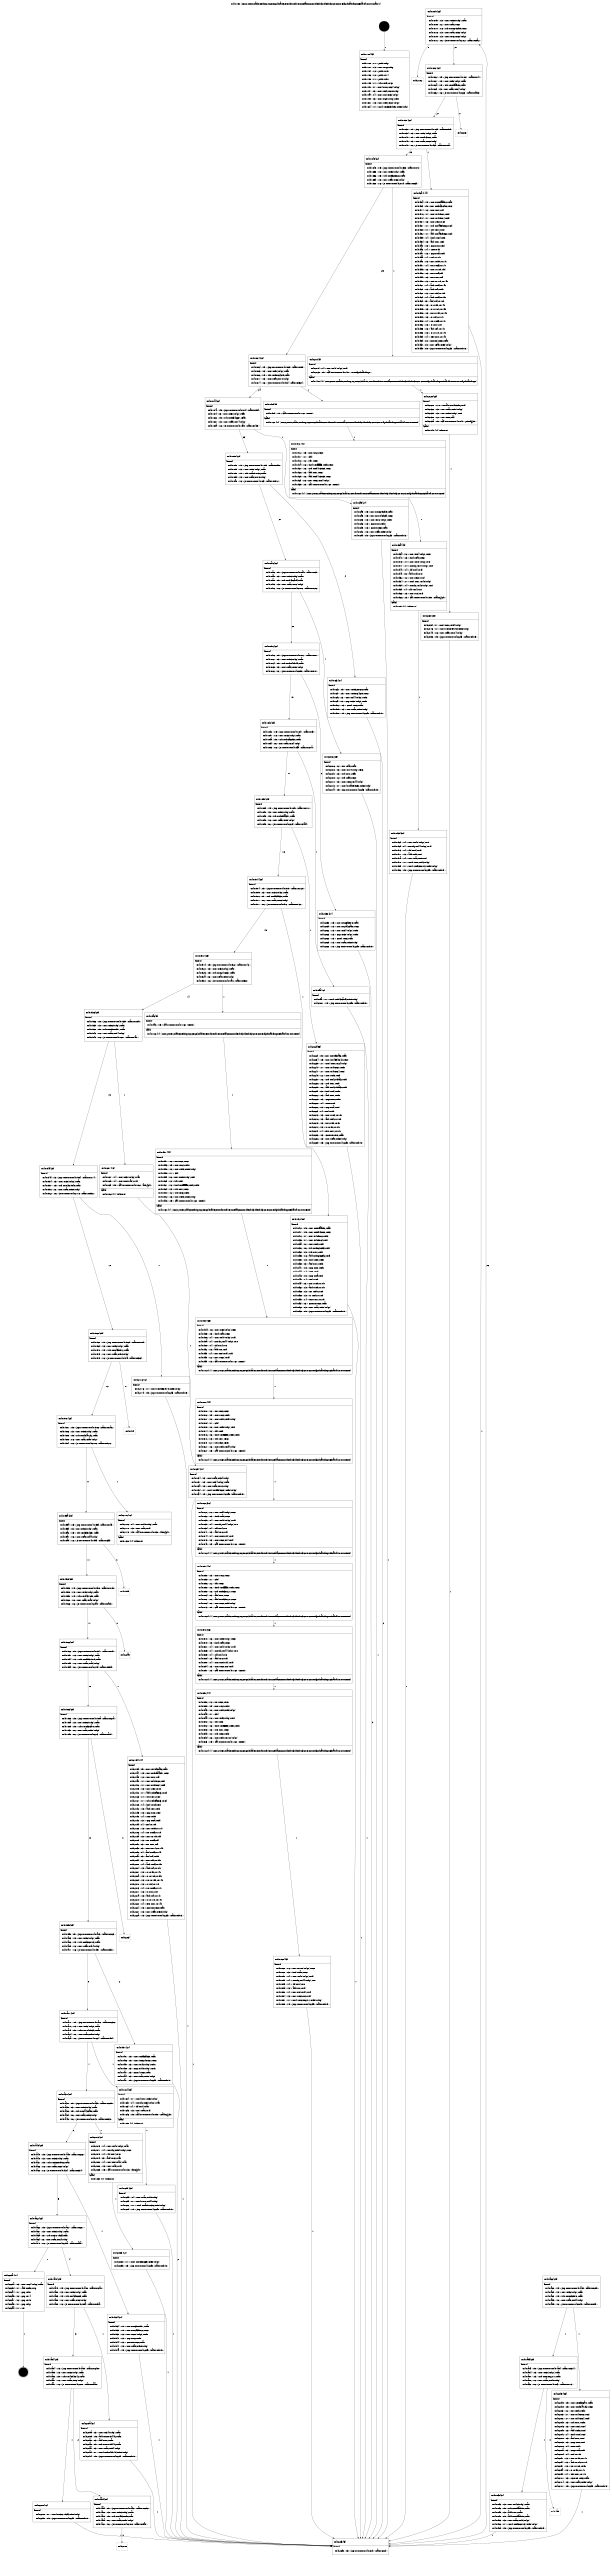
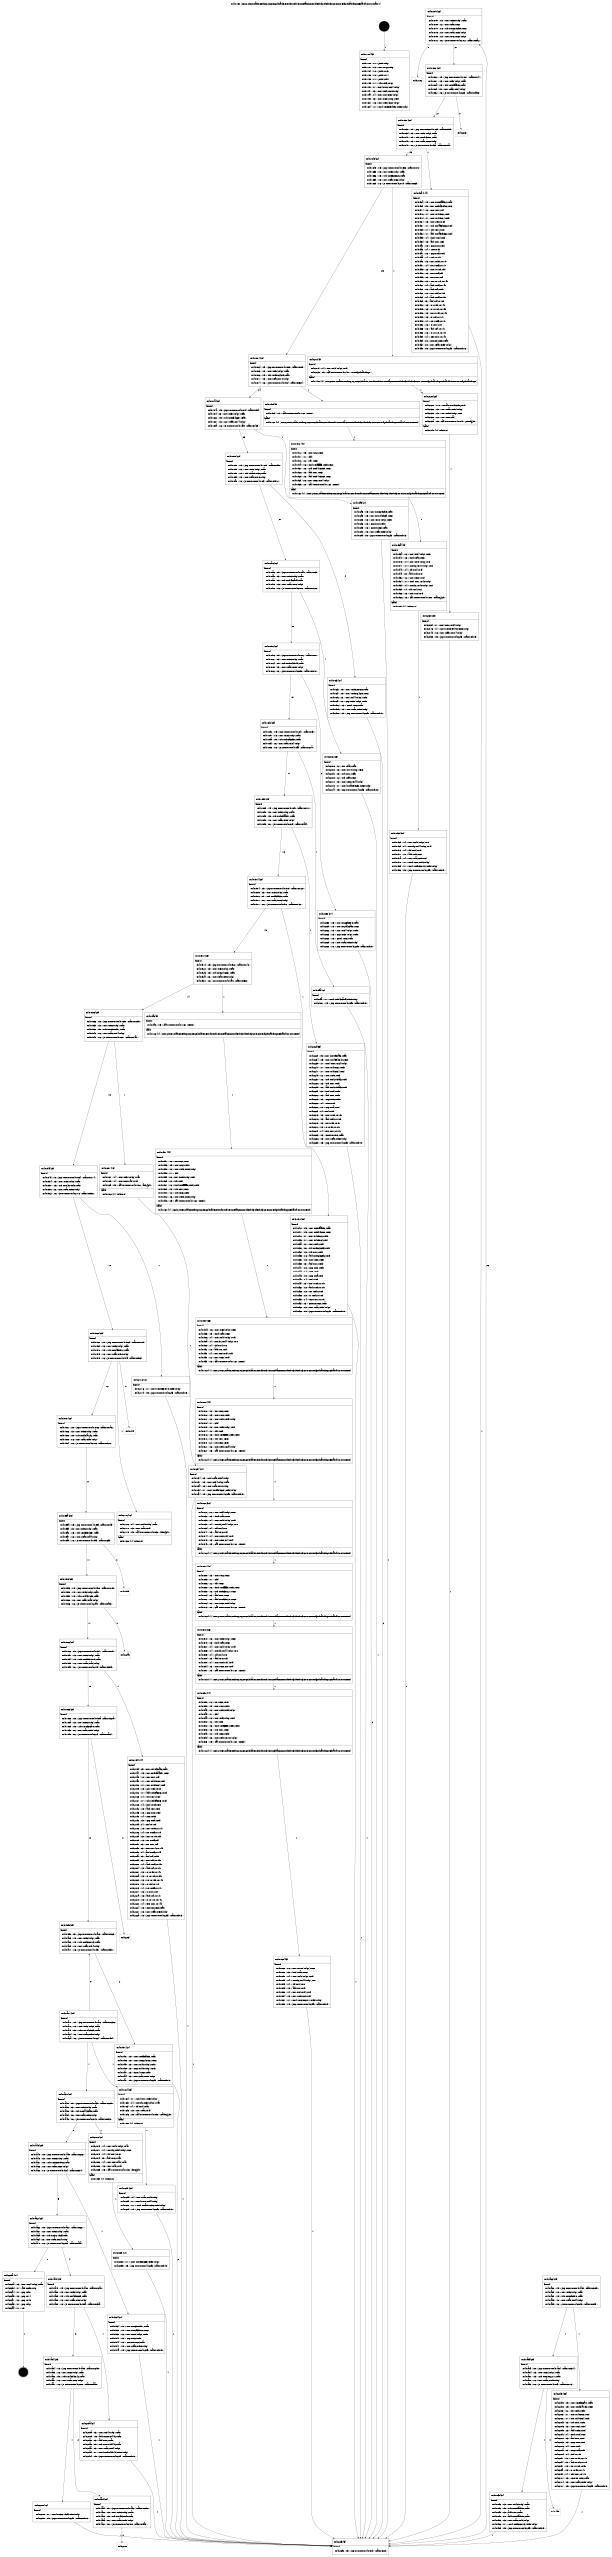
edge "0x401981 [25]" -> "0x40210c [12]": now "0x401968 [25]" -> "0x40210c [12]"
edge "0x4019fe [25]" -> "0x401a17 [25]": reversed
